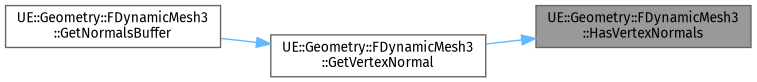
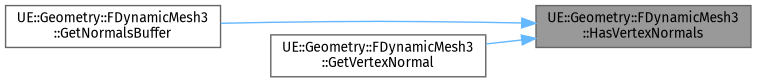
edge "UE::Geometry::FDynamicMesh3 ::GetNormalsBuffer" -> "UE::Geometry::FDynamicMesh3 ::GetVertexNormal": now "UE::Geometry::FDynamicMesh3 ::GetNormalsBuffer" -> "UE::Geometry::FDynamicMesh3 ::HasVertexNormals"
